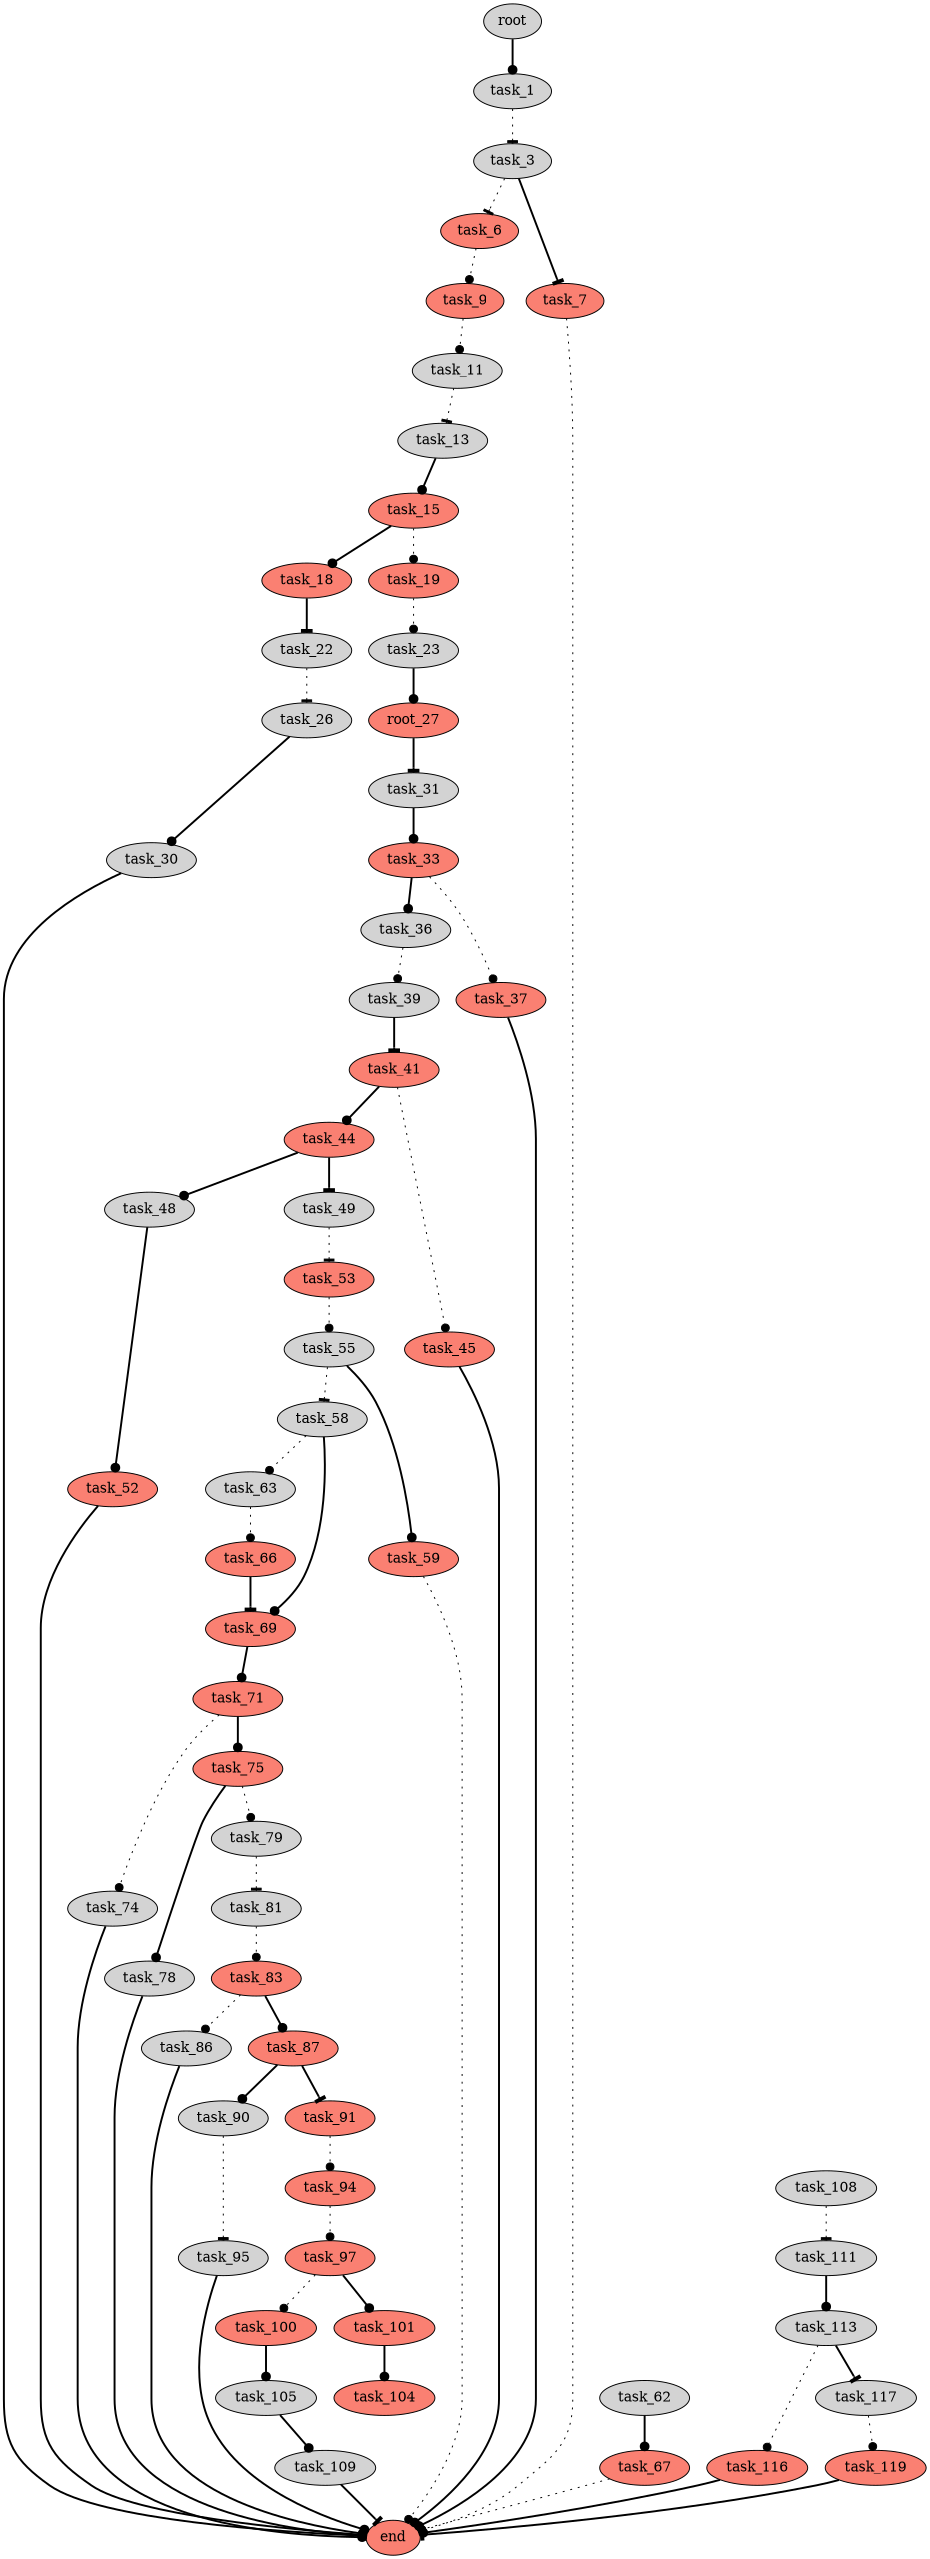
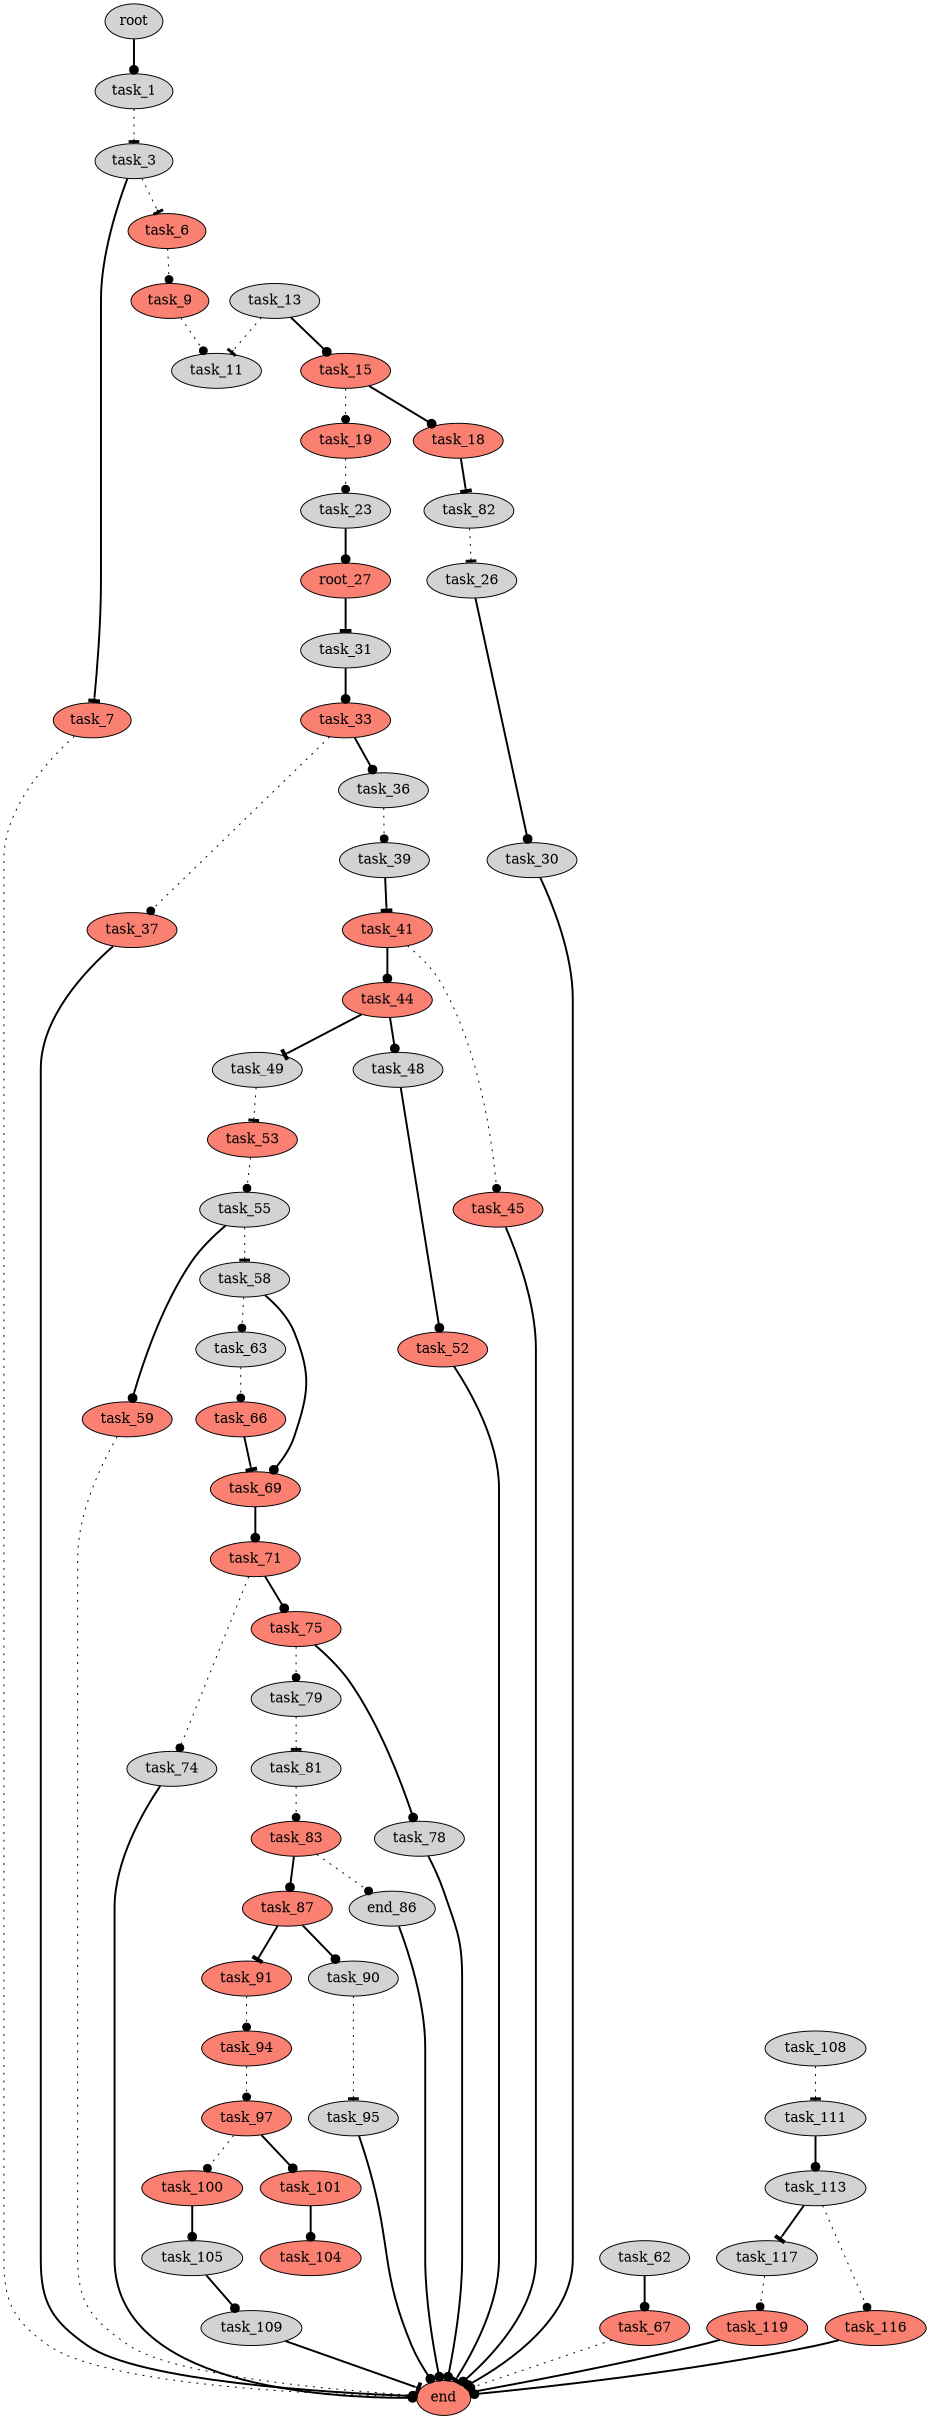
edge "task_11" -> "task_13": reversed
node "task_22": label "task_22" -> "task_82"
node "task_86": label "task_86" -> "end_86"
